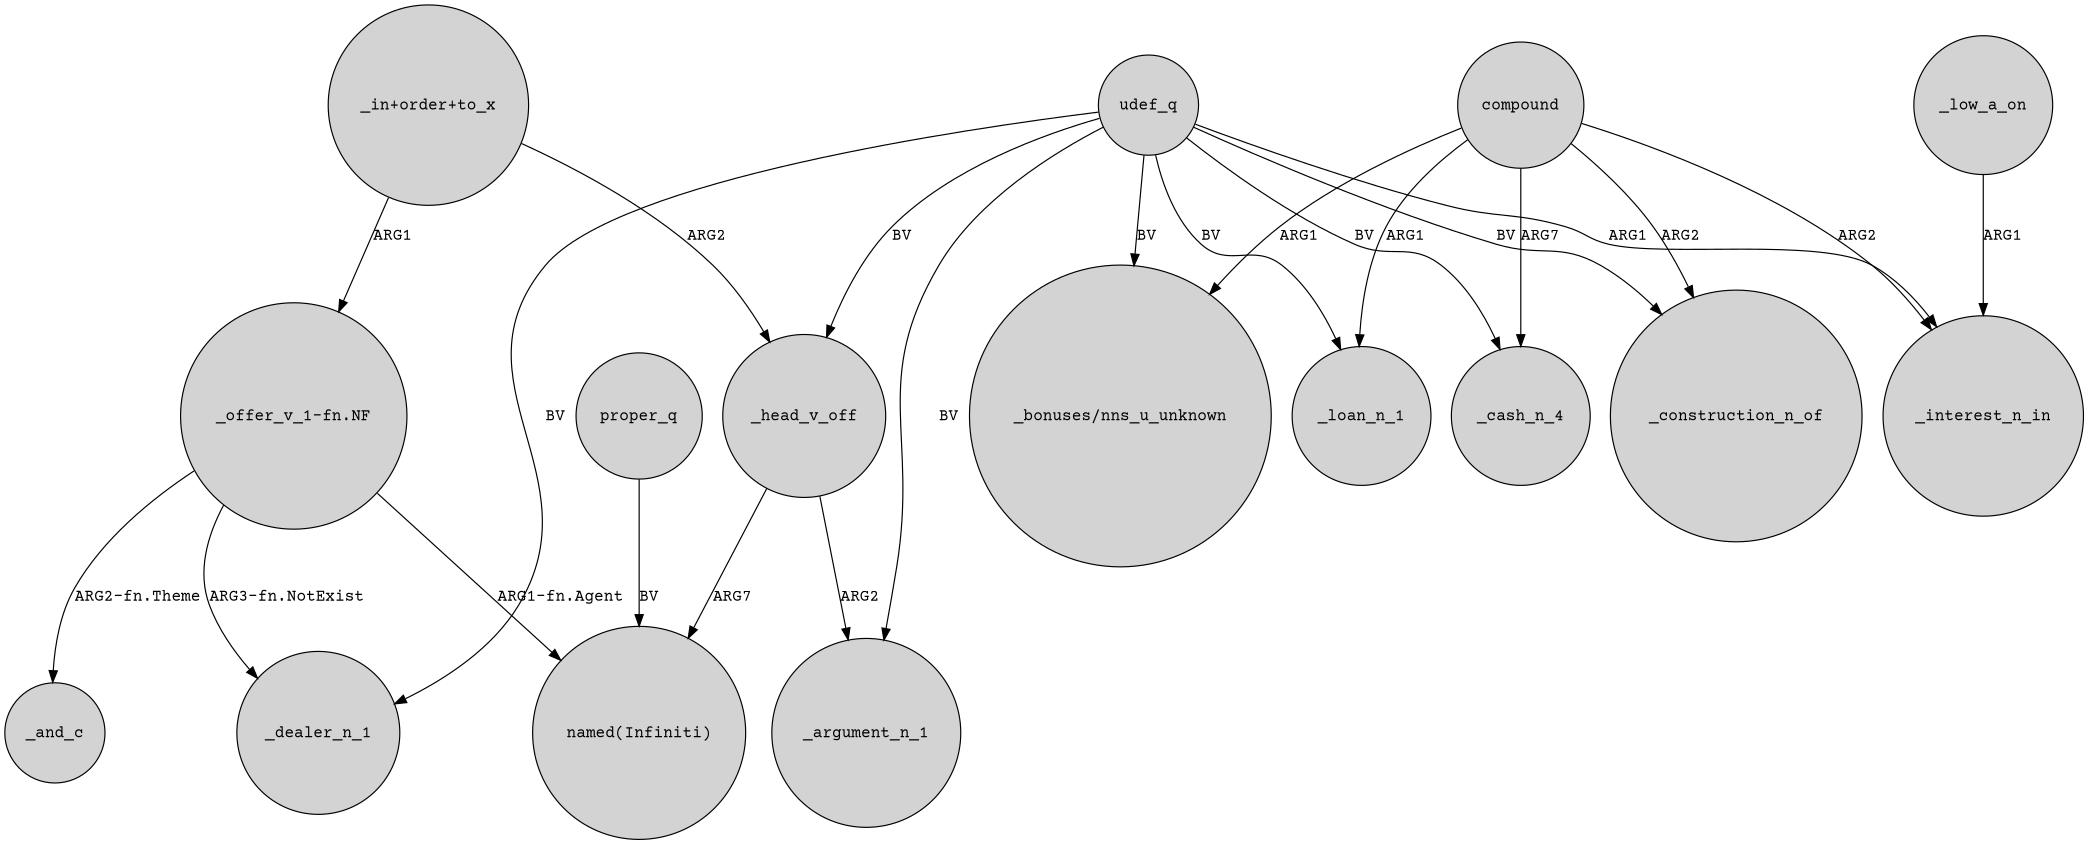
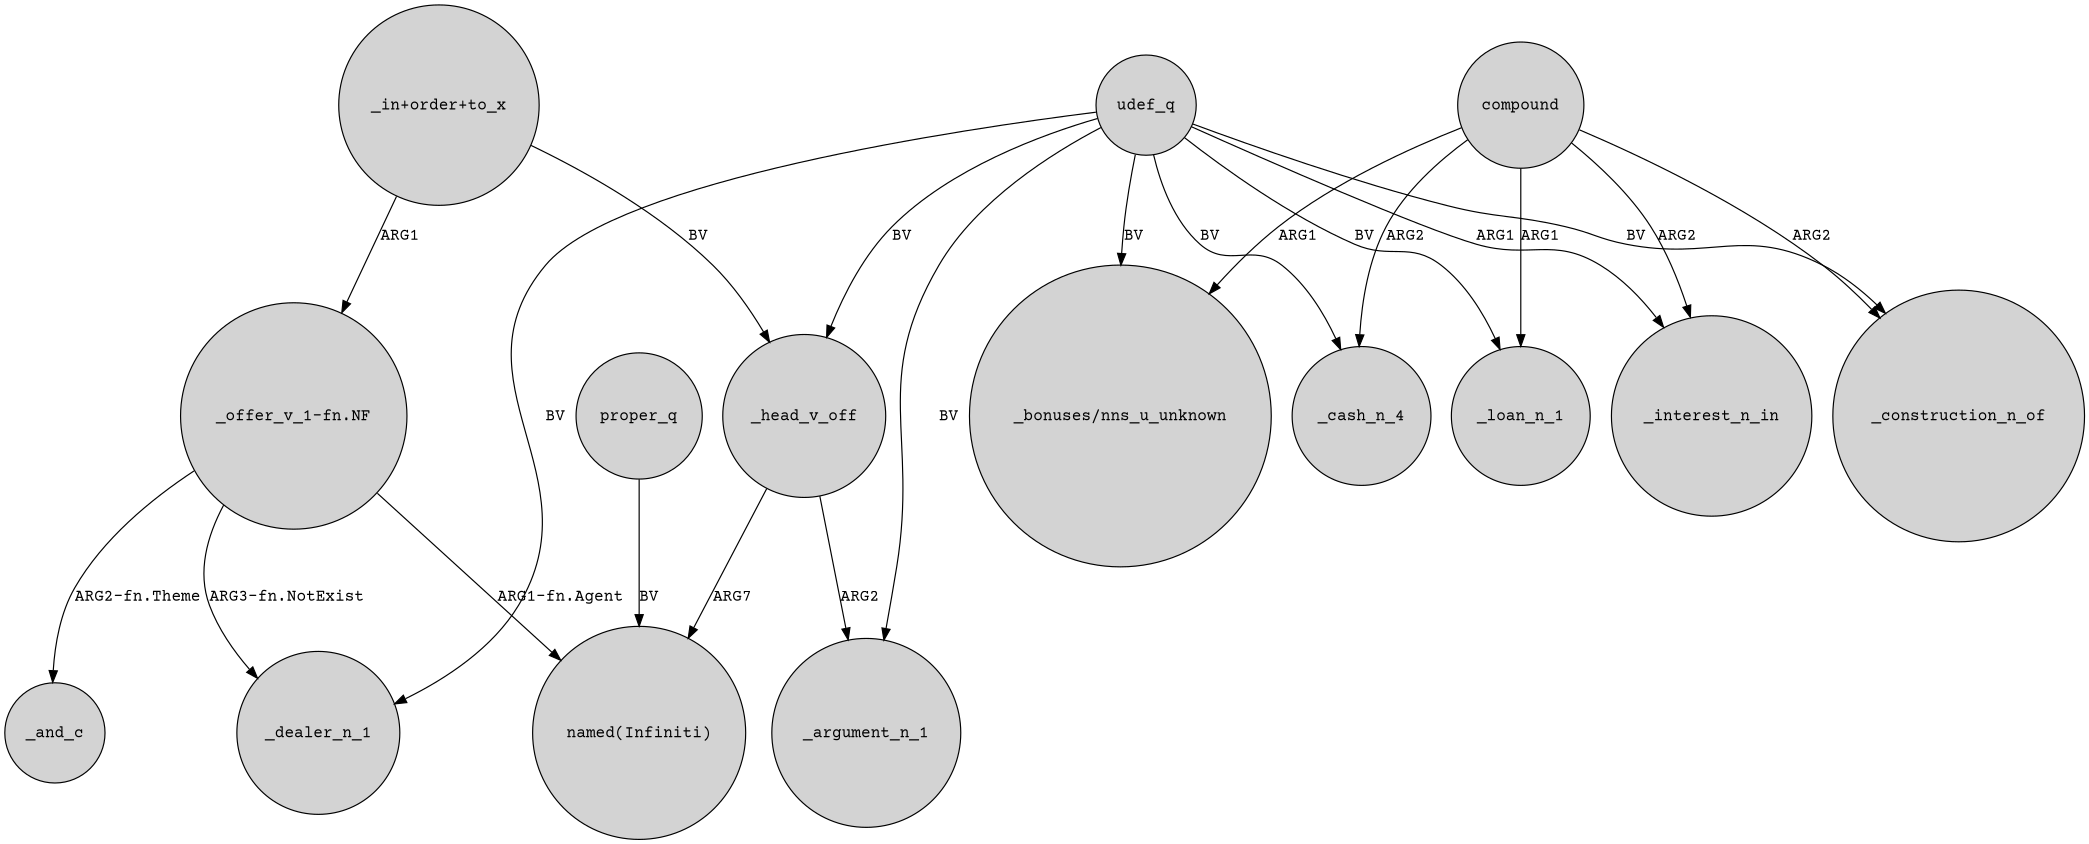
node "_low_a_on": removed
edge "_in+order+to_x" -> "_head_v_off": label "ARG2" -> "BV"
edge "compound" -> "_cash_n_4": label "ARG7" -> "ARG2"
